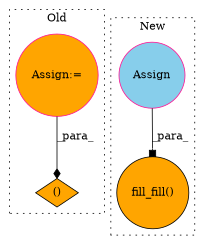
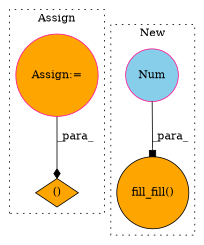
cluster "Old": label "Old" -> "Assign"
node "Assign": label "Assign" -> "Num"
